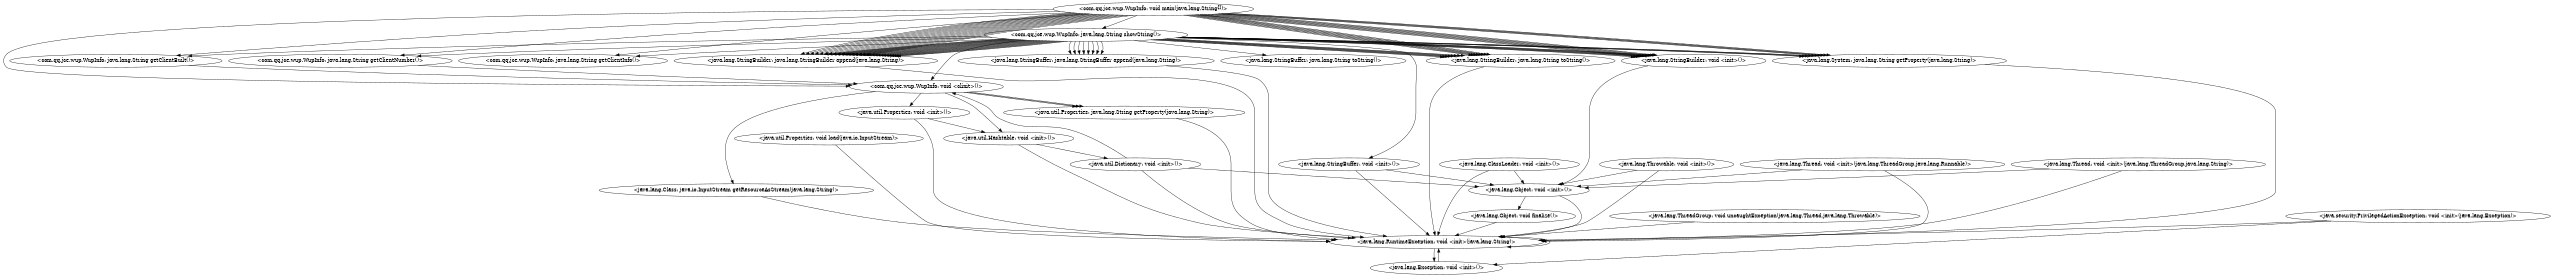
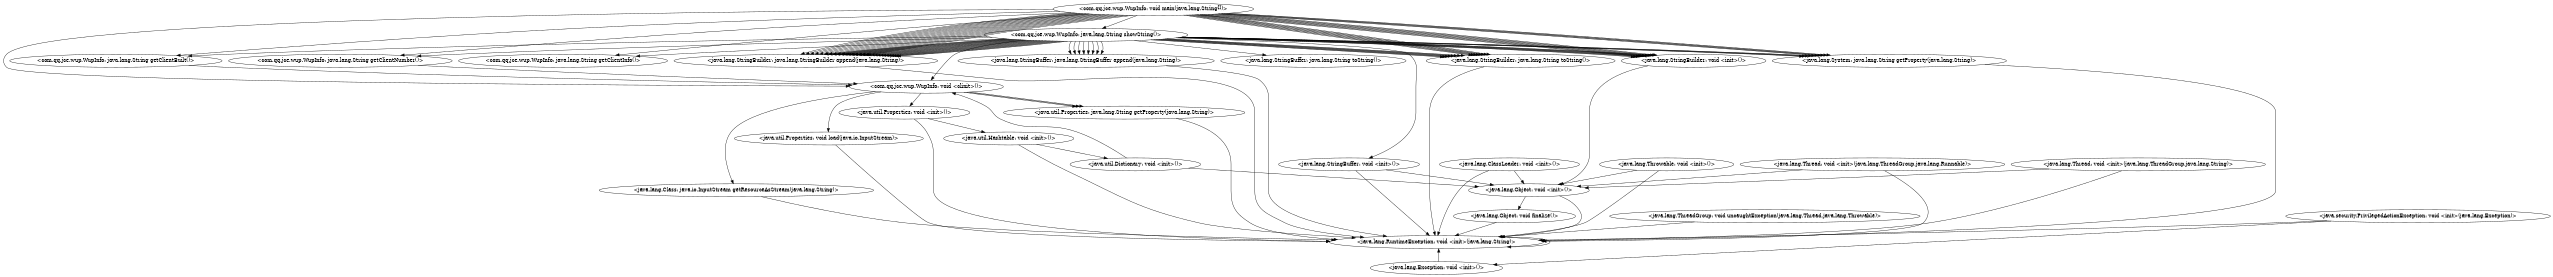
edge "<com.qq.jce.wup.WupInfo: void <clinit>()>" -> "<java.util.Hashtable: void <init>()>": now "<com.qq.jce.wup.WupInfo: void <clinit>()>" -> "<java.util.Properties: void load(java.io.InputStream)>"
edge "<java.util.Dictionary: void <init>()>" -> "<java.lang.RuntimeException: void <init>(java.lang.String)>": removed
edge "<java.lang.RuntimeException: void <init>(java.lang.String)>" -> "<java.lang.Exception: void <init>()>": removed
